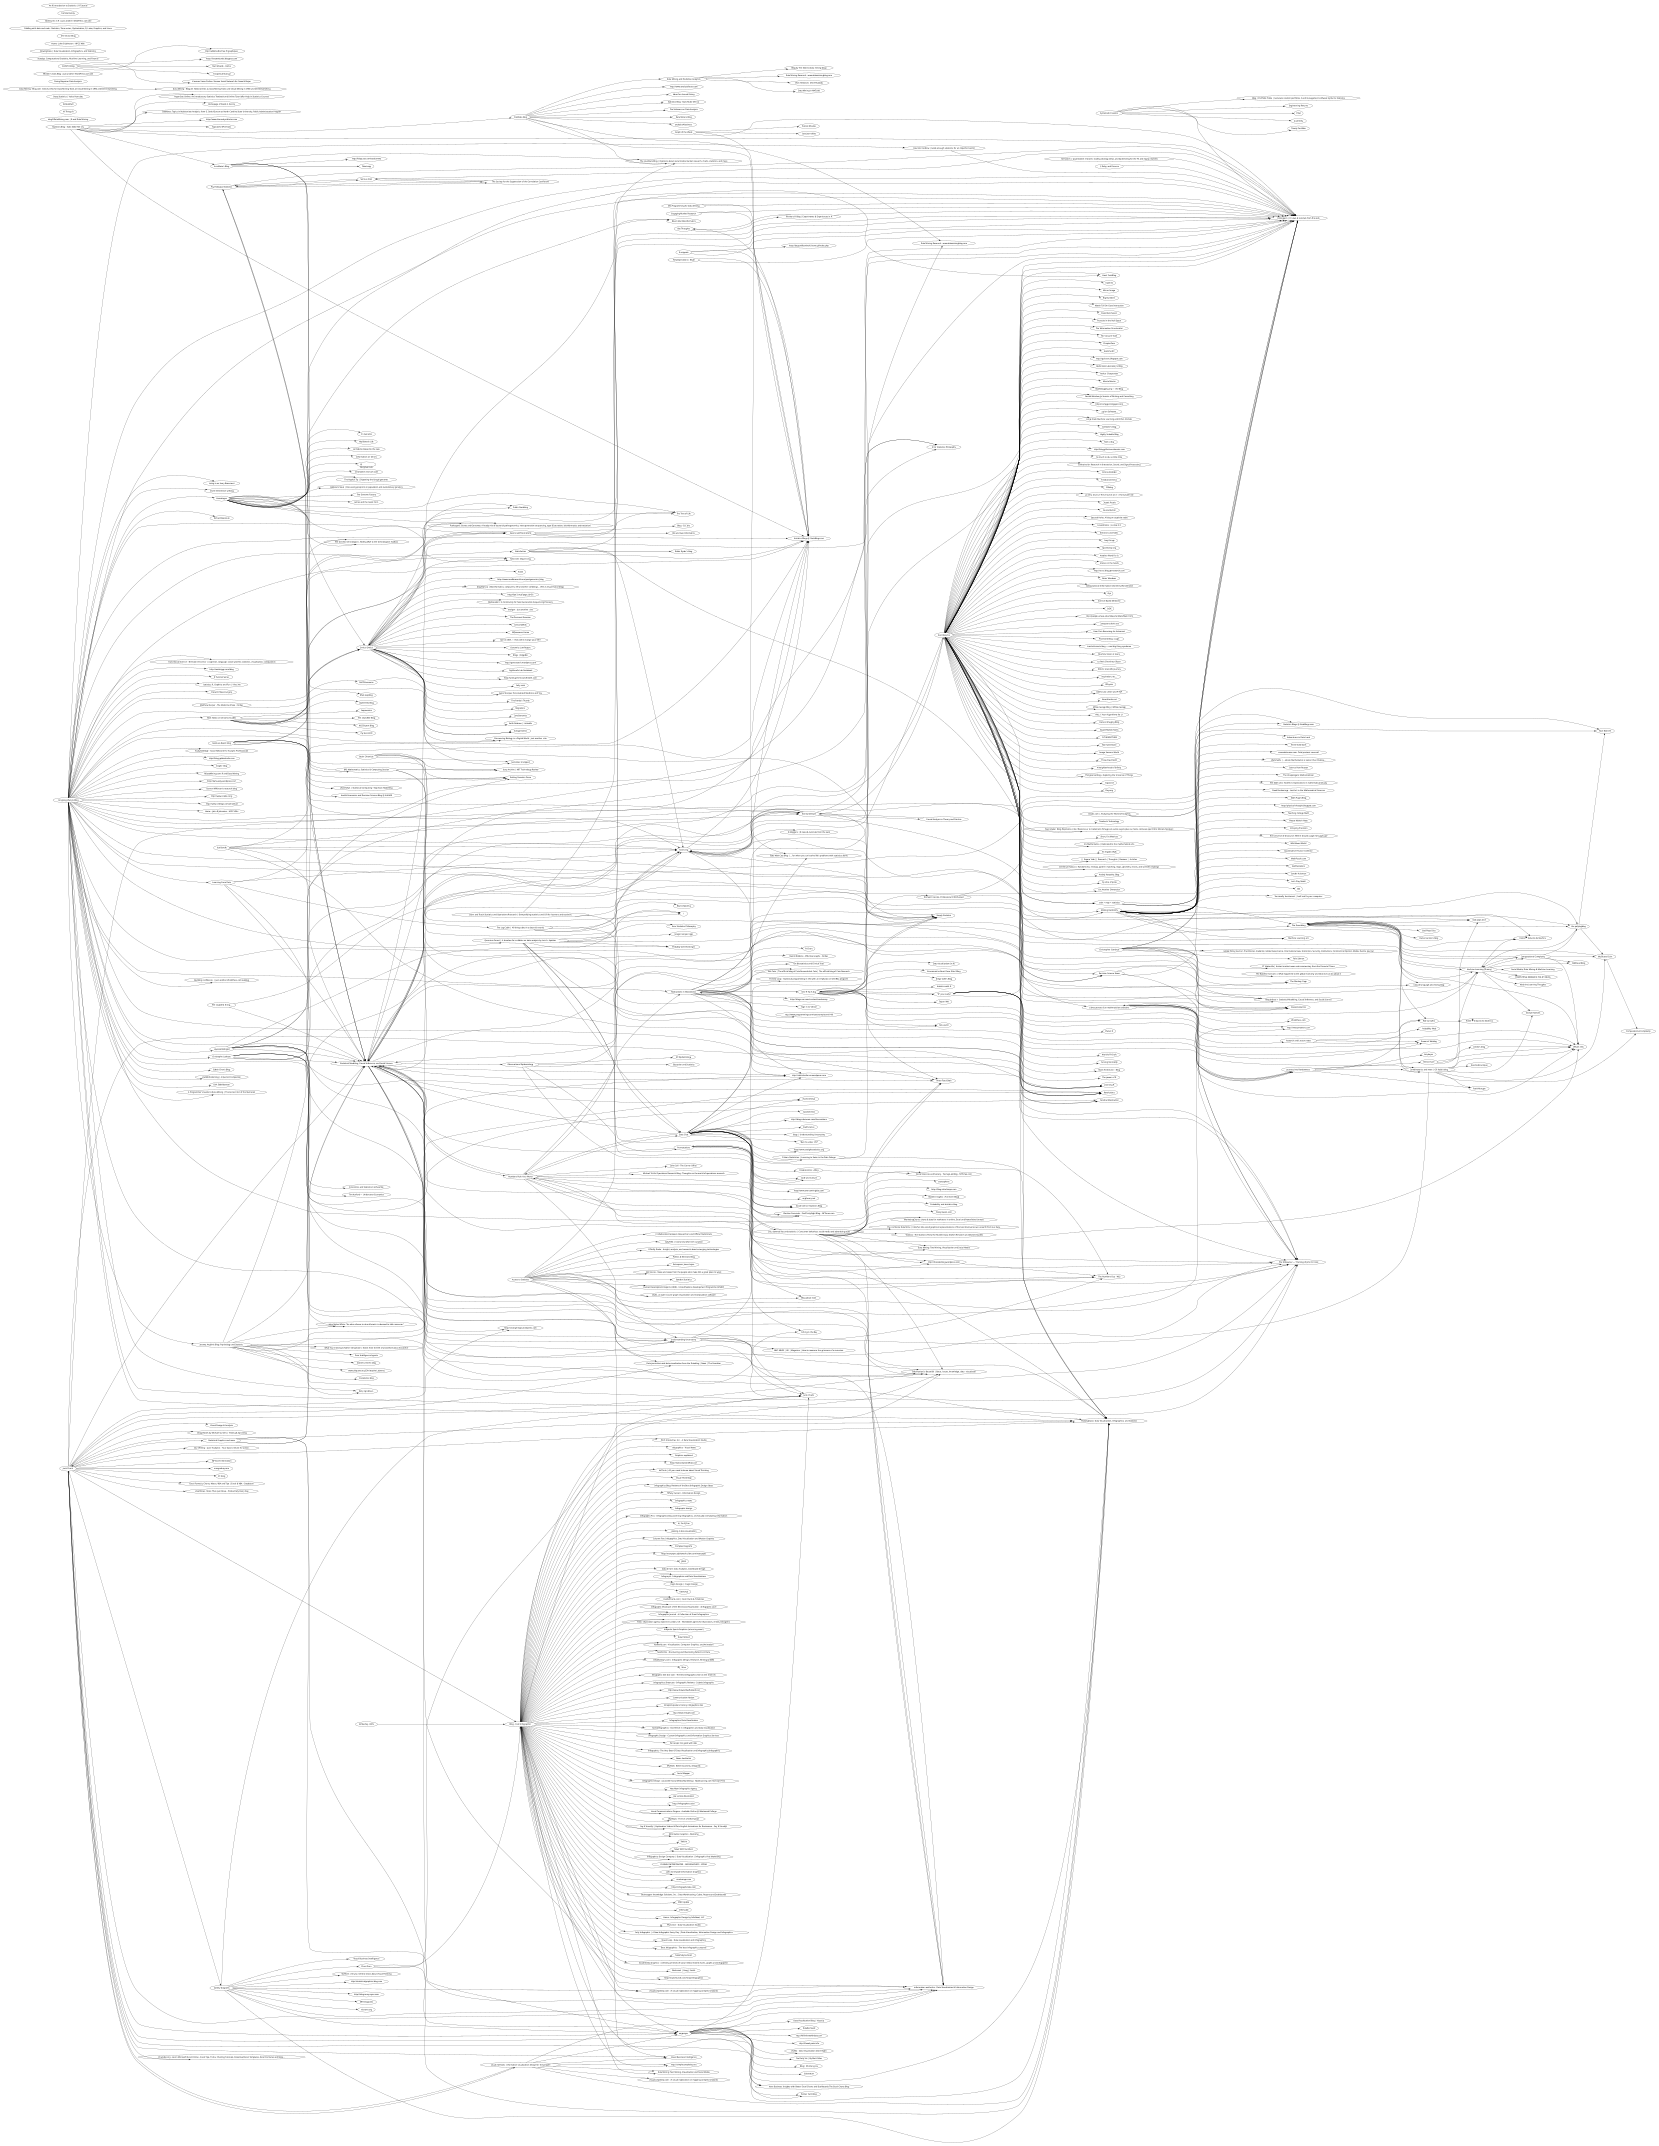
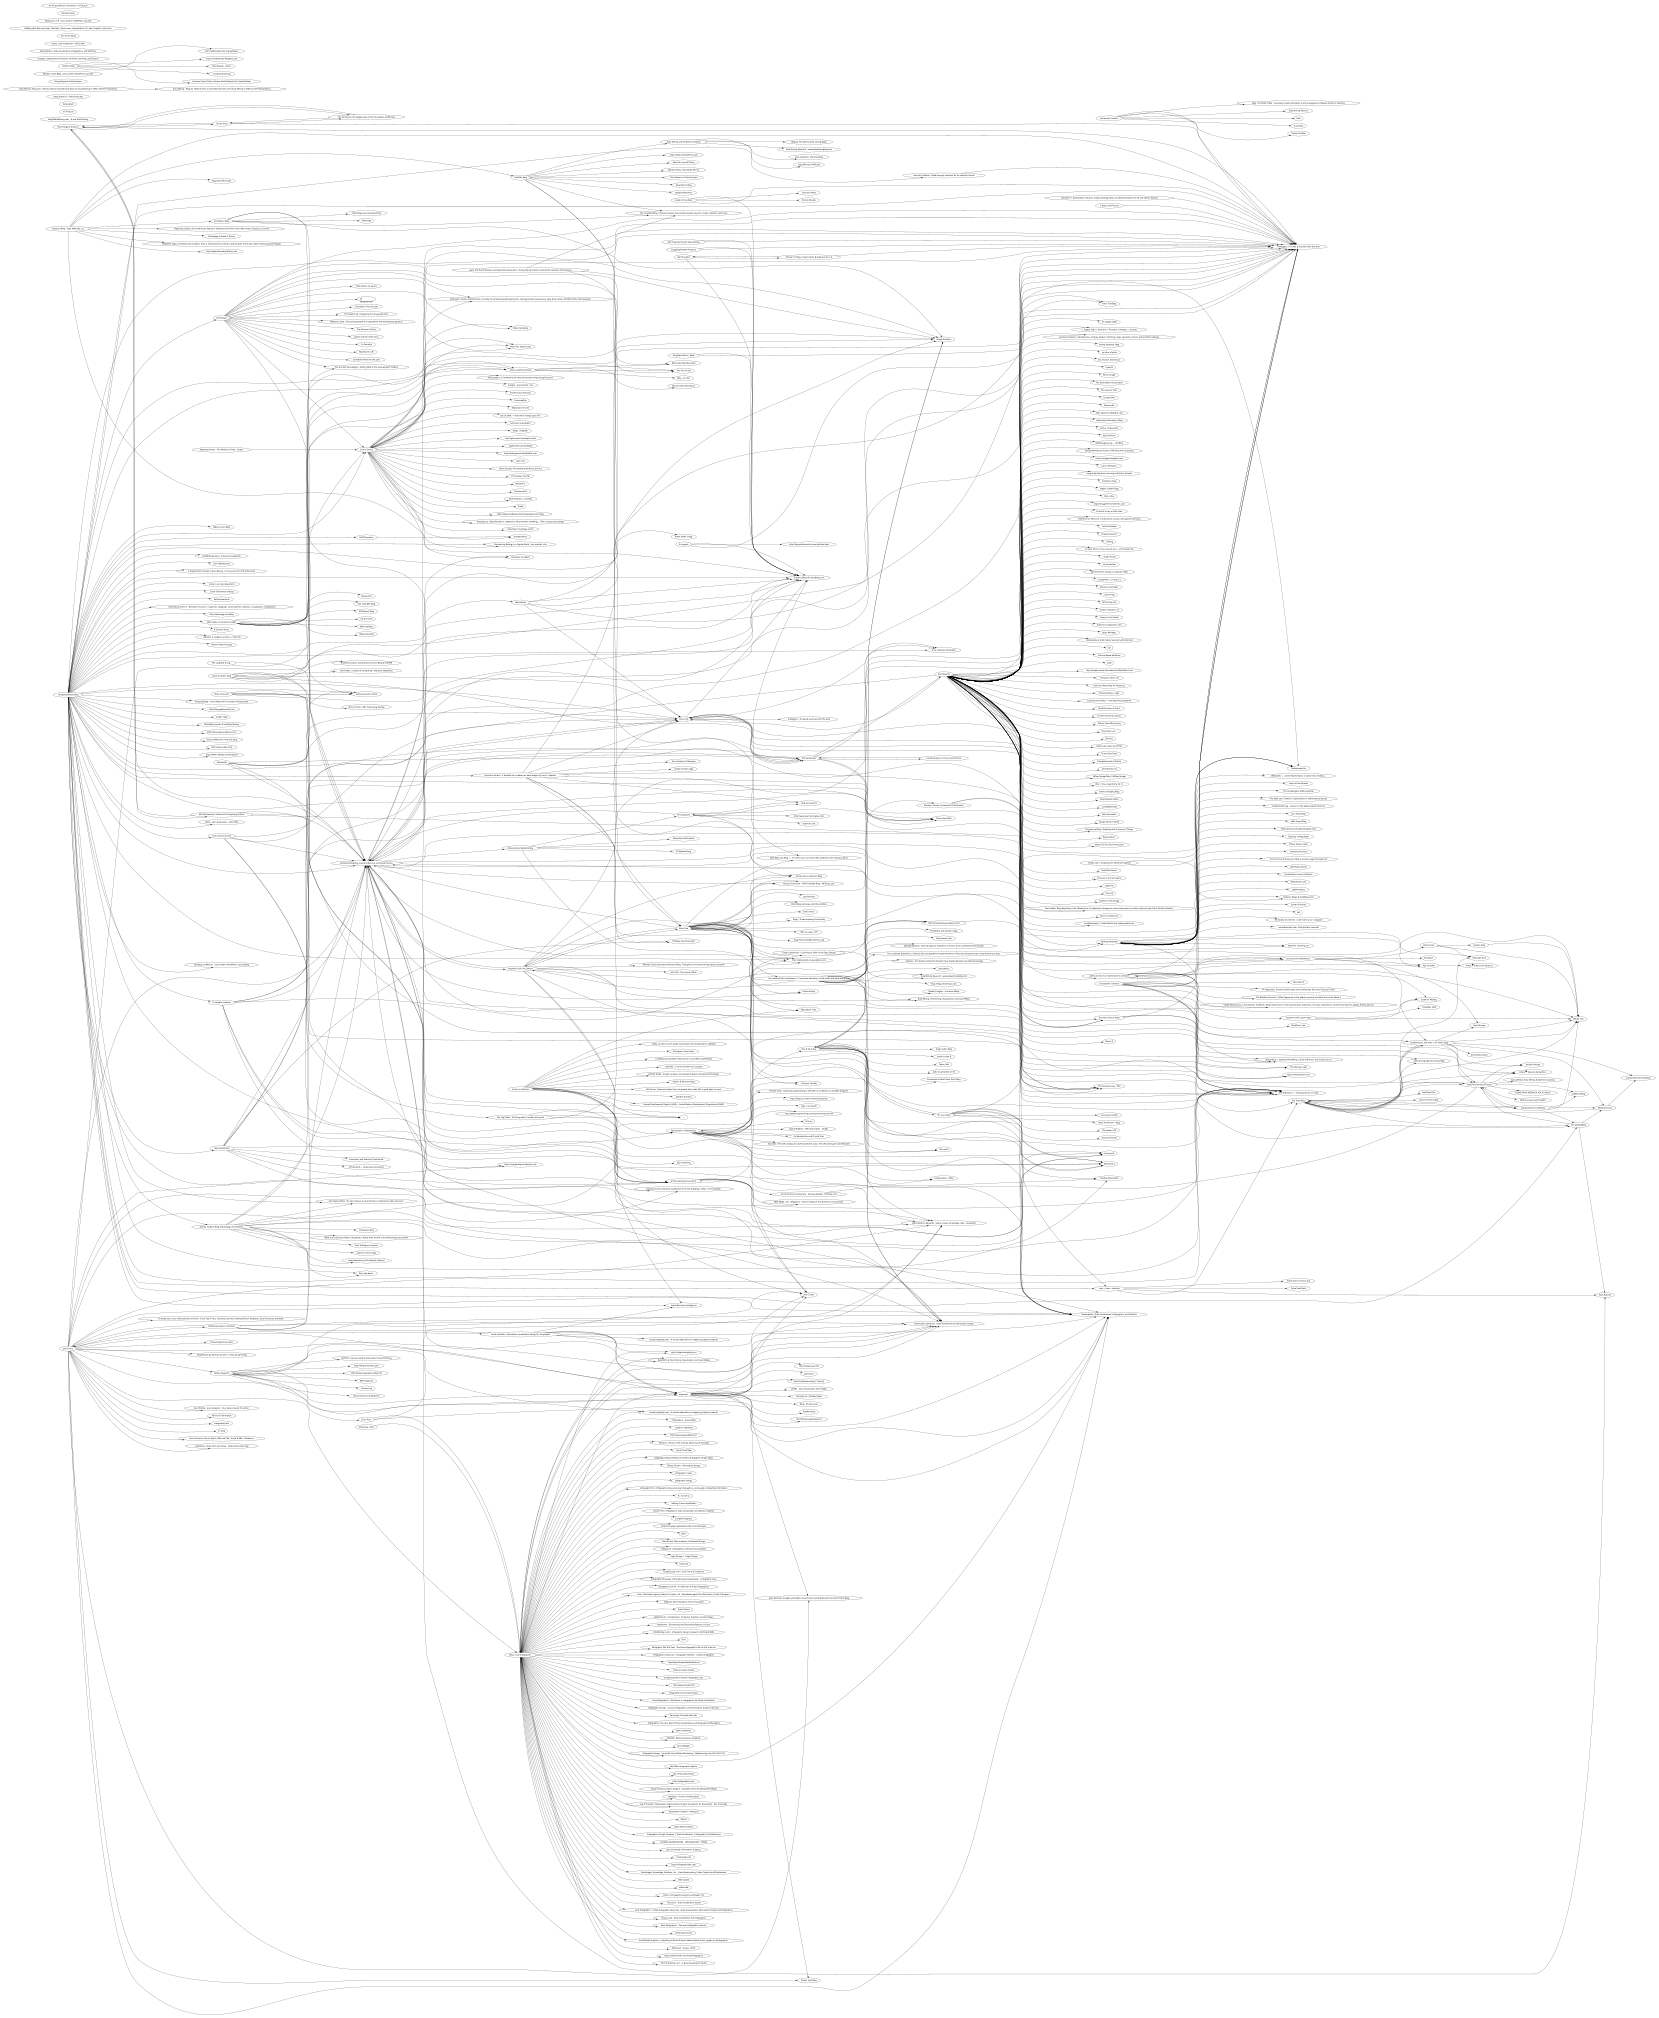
node "http://to-cs.blog.genesearch.com": label "http://to-cs.blog.genesearch.com" -> "http://to-cs.blog.sohu.com"
edge "BPS Mathematics, Statistics & Computing Section" -> "Story Archive | MIT Technology Review": now "BPS Mathematics, Statistics & Computing Section" -> "Statistical Modeling, Causal Inference, and Social Science"
edge "Freakonomics » Blog" -> "Social Sciences and Society - TierneyLab Blog - NYTimes.com": reversed
